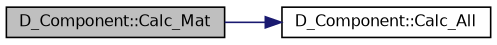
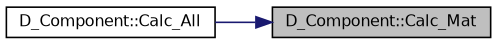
edge "D_Component::Calc_Mat" -> "D_Component::Calc_All": reversed
